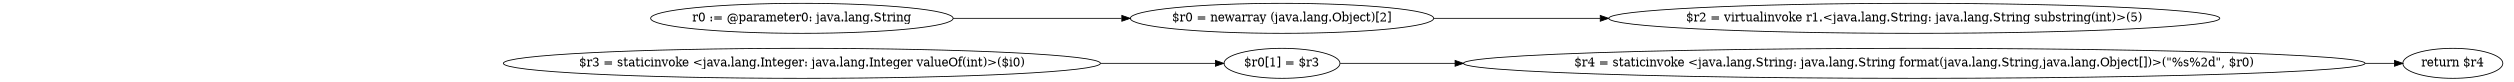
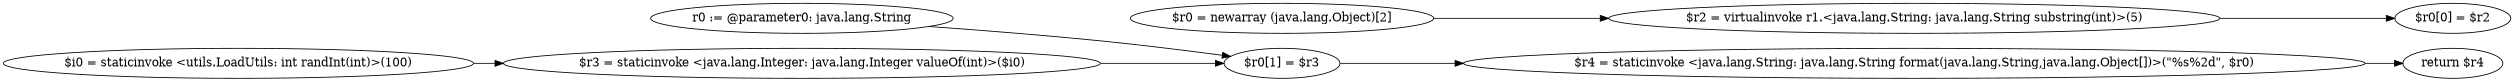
edge "r0 := @parameter0: java.lang.String" -> "$r0 = newarray (java.lang.Object)[2]": now "r0 := @parameter0: java.lang.String" -> "$r0[1] = $r3"
node "$r0[0] = $r2": added
node "$i0 = staticinvoke <utils.LoadUtils: int randInt(int)>(100)": added
